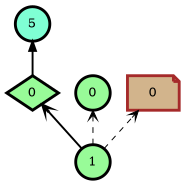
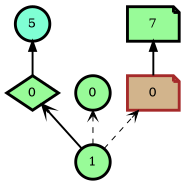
node "7": added
